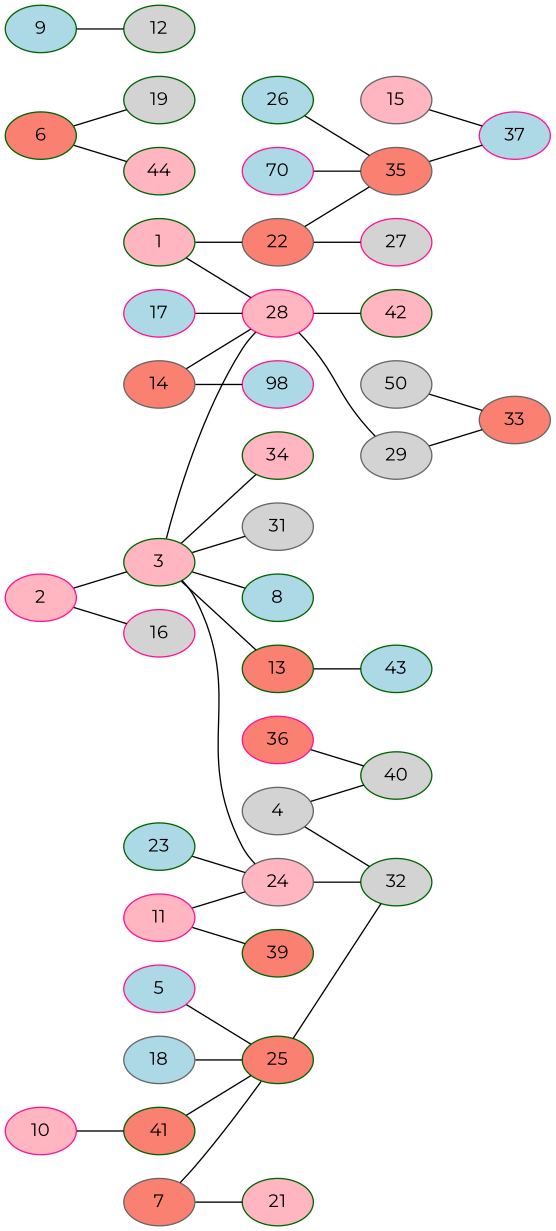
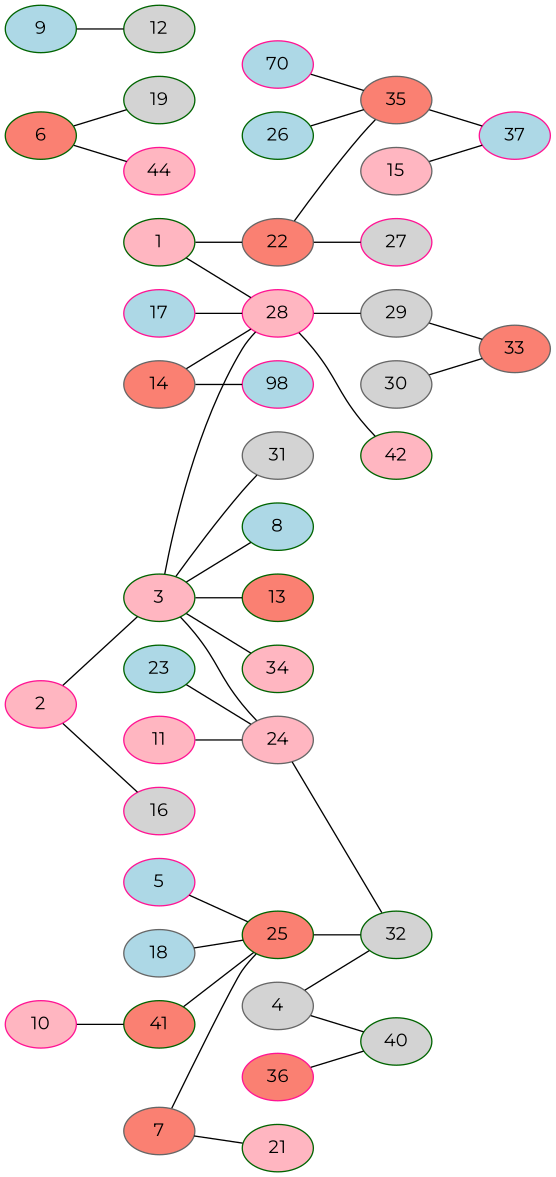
node "44": color darkgreen -> deeppink
node "50": label "50" -> "30"
node "43": removed
node "39": removed
